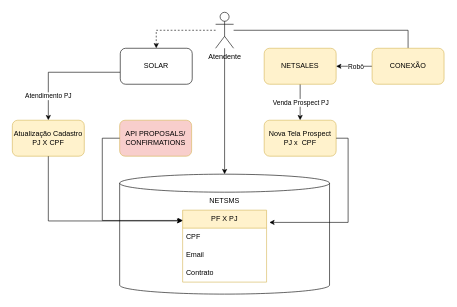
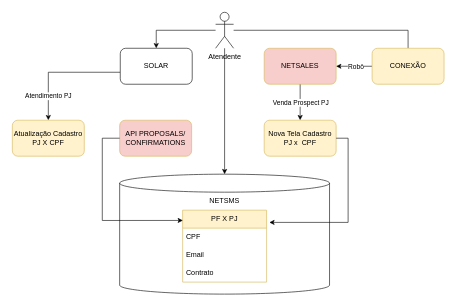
edge "Atendente" -> "SOLAR": style dashed -> solid
node "NETSALES": fillcolor #fff2cc -> #f8cecc
node "Nova Tela Prospect PJ x CPF": label "Nova Tela Prospect PJ x CPF" -> "Nova Tela Cadastro PJ x CPF"
edge "Atualização Cadastro PJ X CPF" -> "PF X PJ": removed
